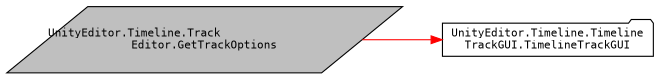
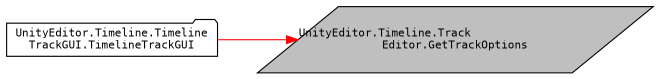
edge "UnityEditor.Timeline.Track Editor.GetTrackOptions" -> "UnityEditor.Timeline.Timeline TrackGUI.TimelineTrackGUI": reversed
